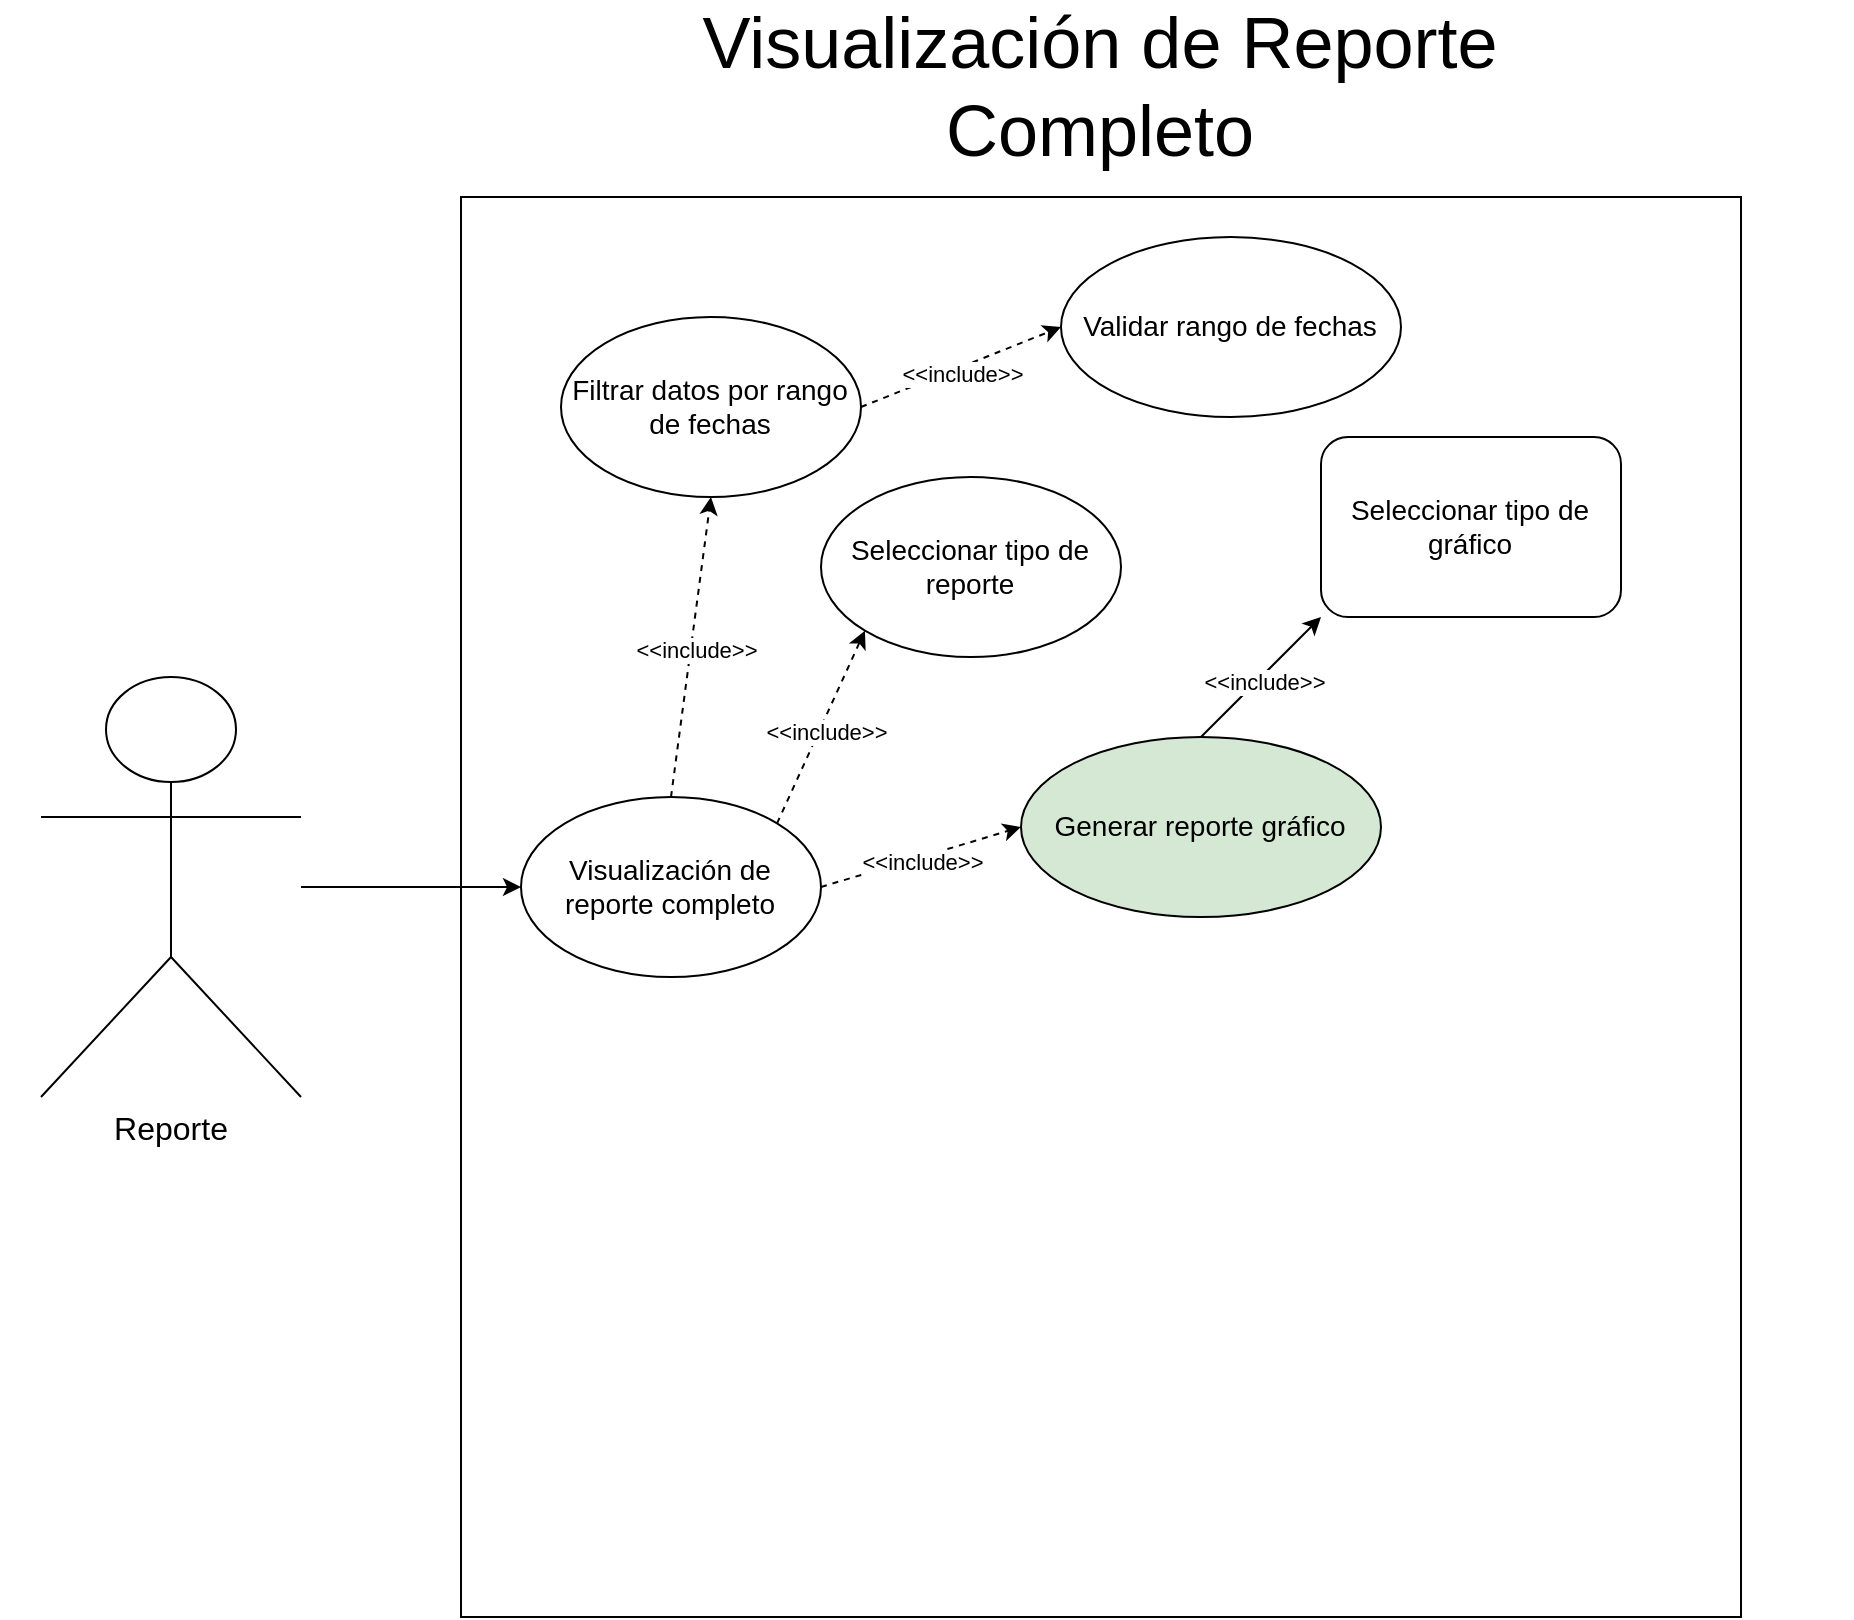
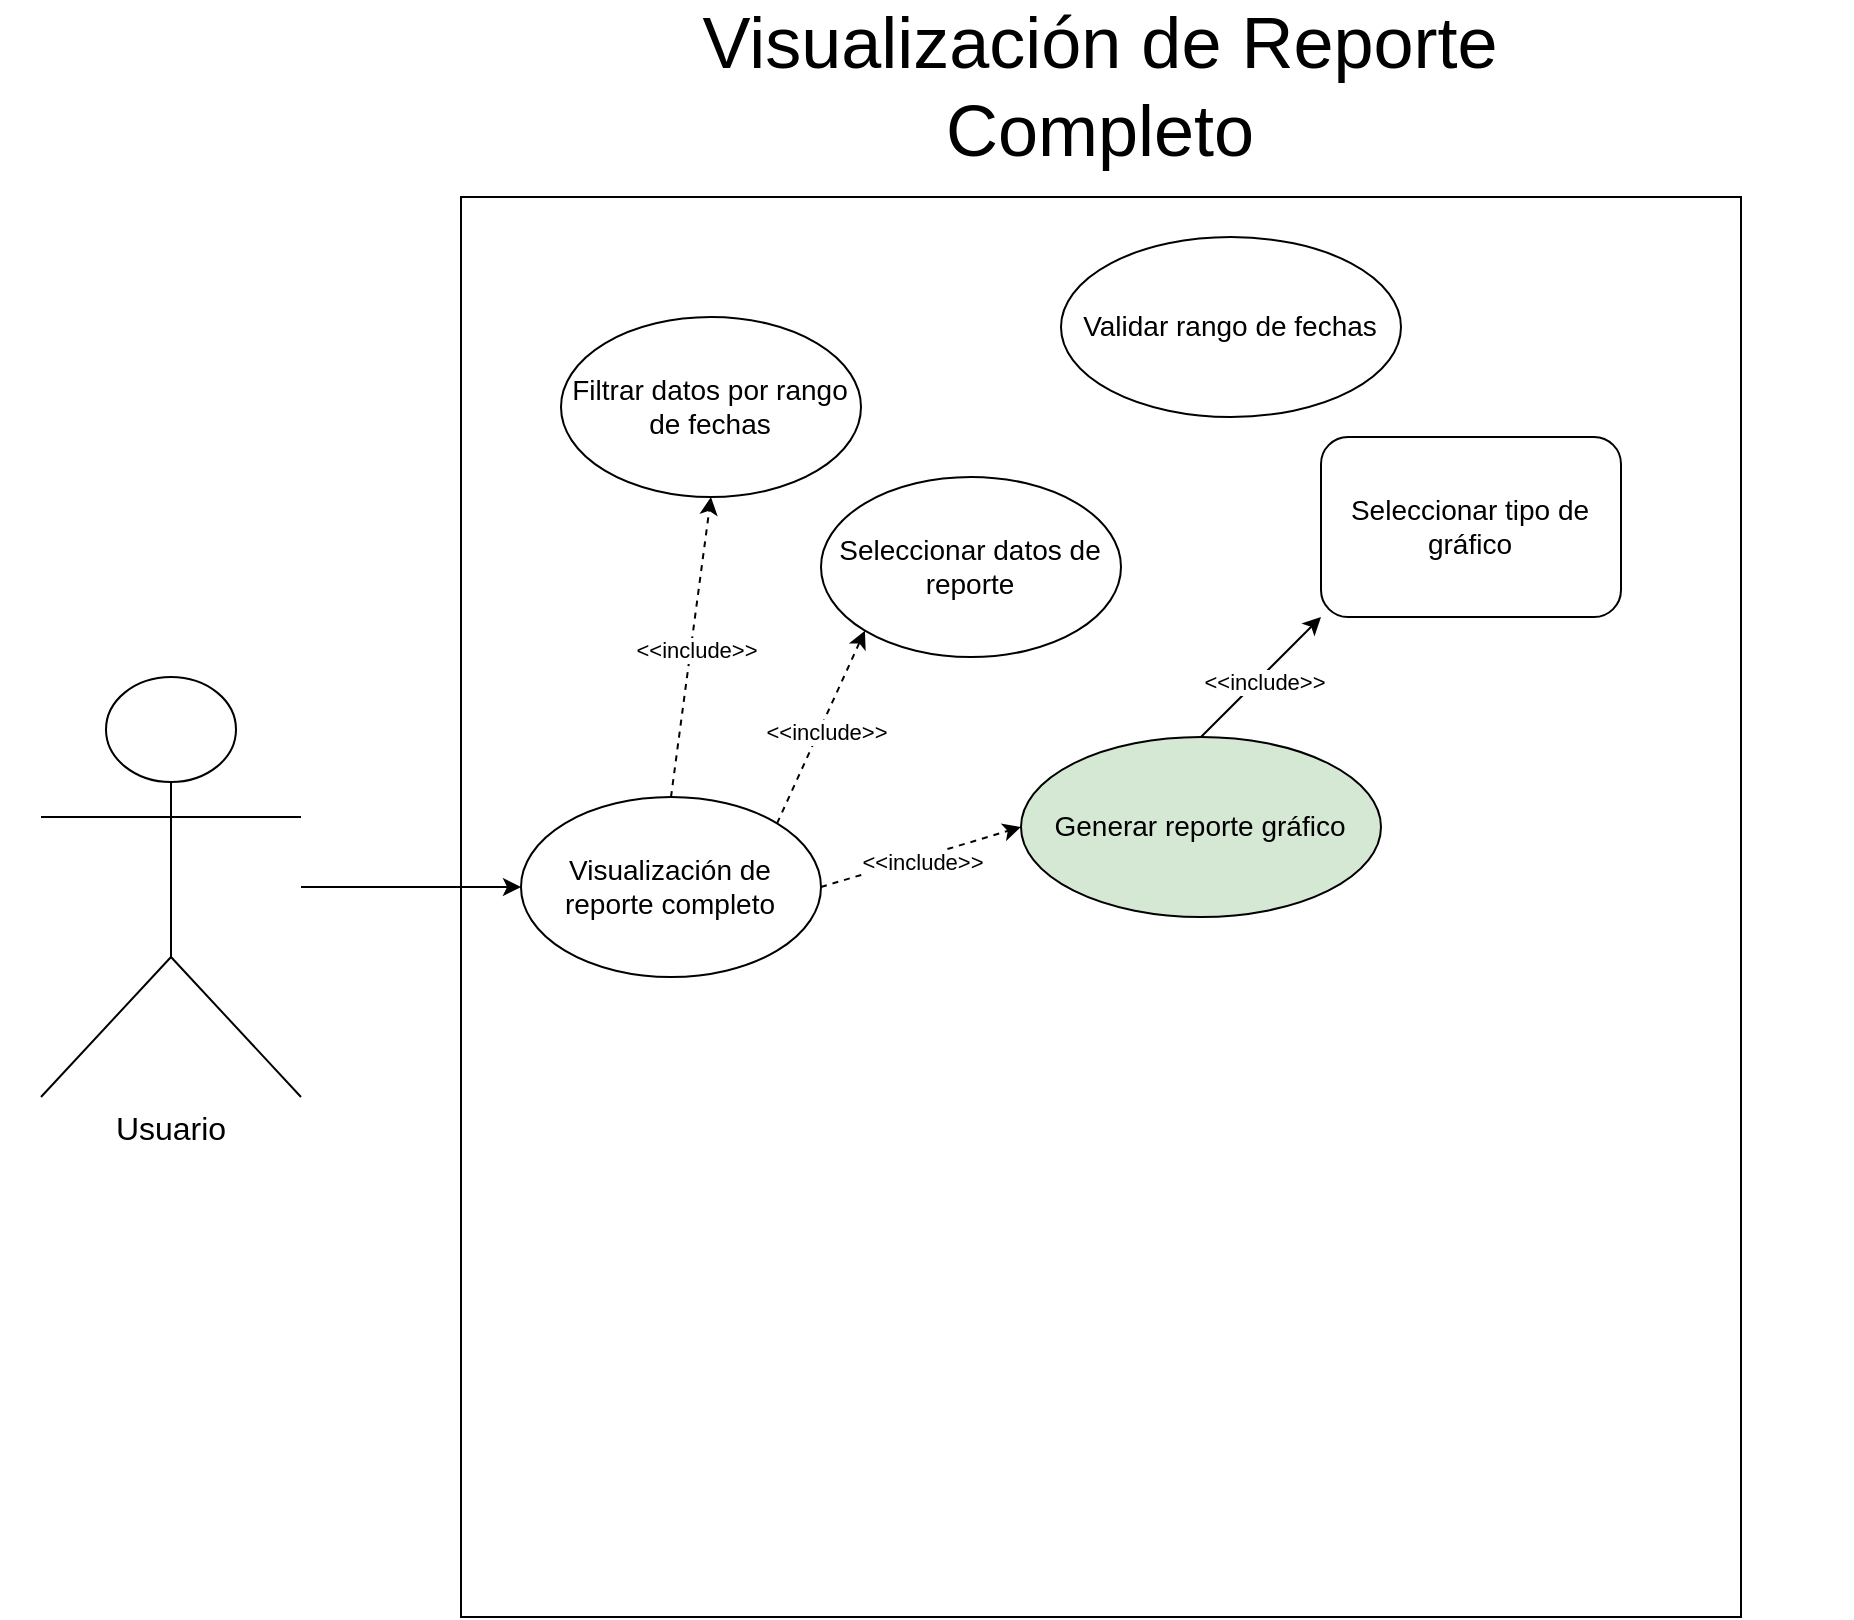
edge "Filtrar datos por rango de fechas" -> "Validar rango de fechas": removed, label "<<include>>"
node "Seleccionar tipo de reporte": label "Seleccionar tipo de reporte" -> "Seleccionar datos de reporte"
node "Reporte": label "Reporte" -> "Usuario"
